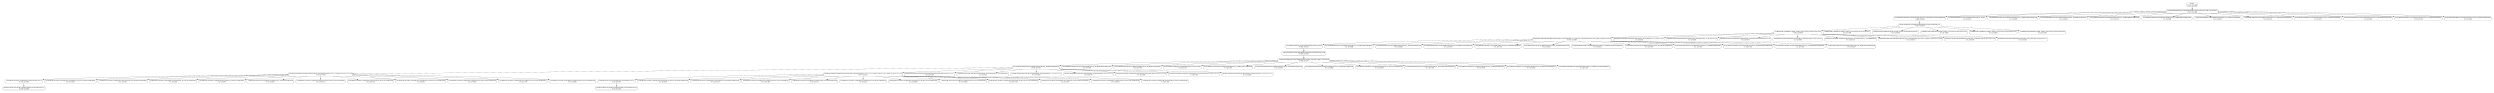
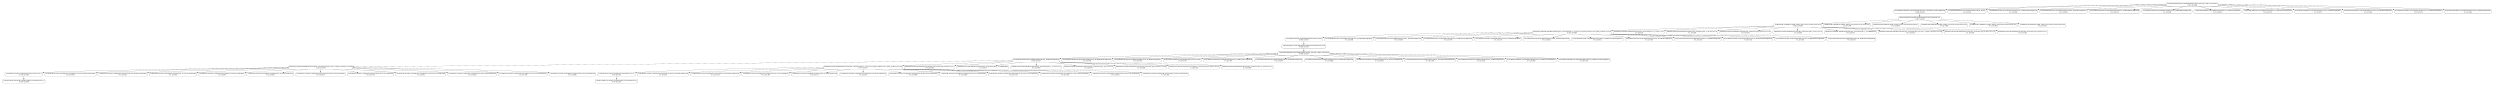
node "ROOT N=300, Q=0.888": removed
